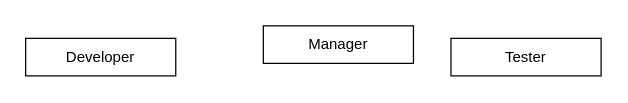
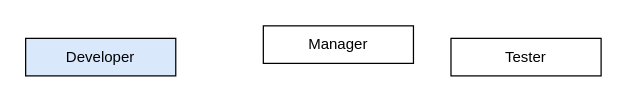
node "Developer": fillcolor #ffffff -> #dae8fc
